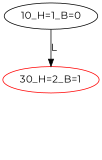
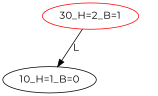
edge "10_H=1_B=0" -> "30_H=2_B=1": reversed
